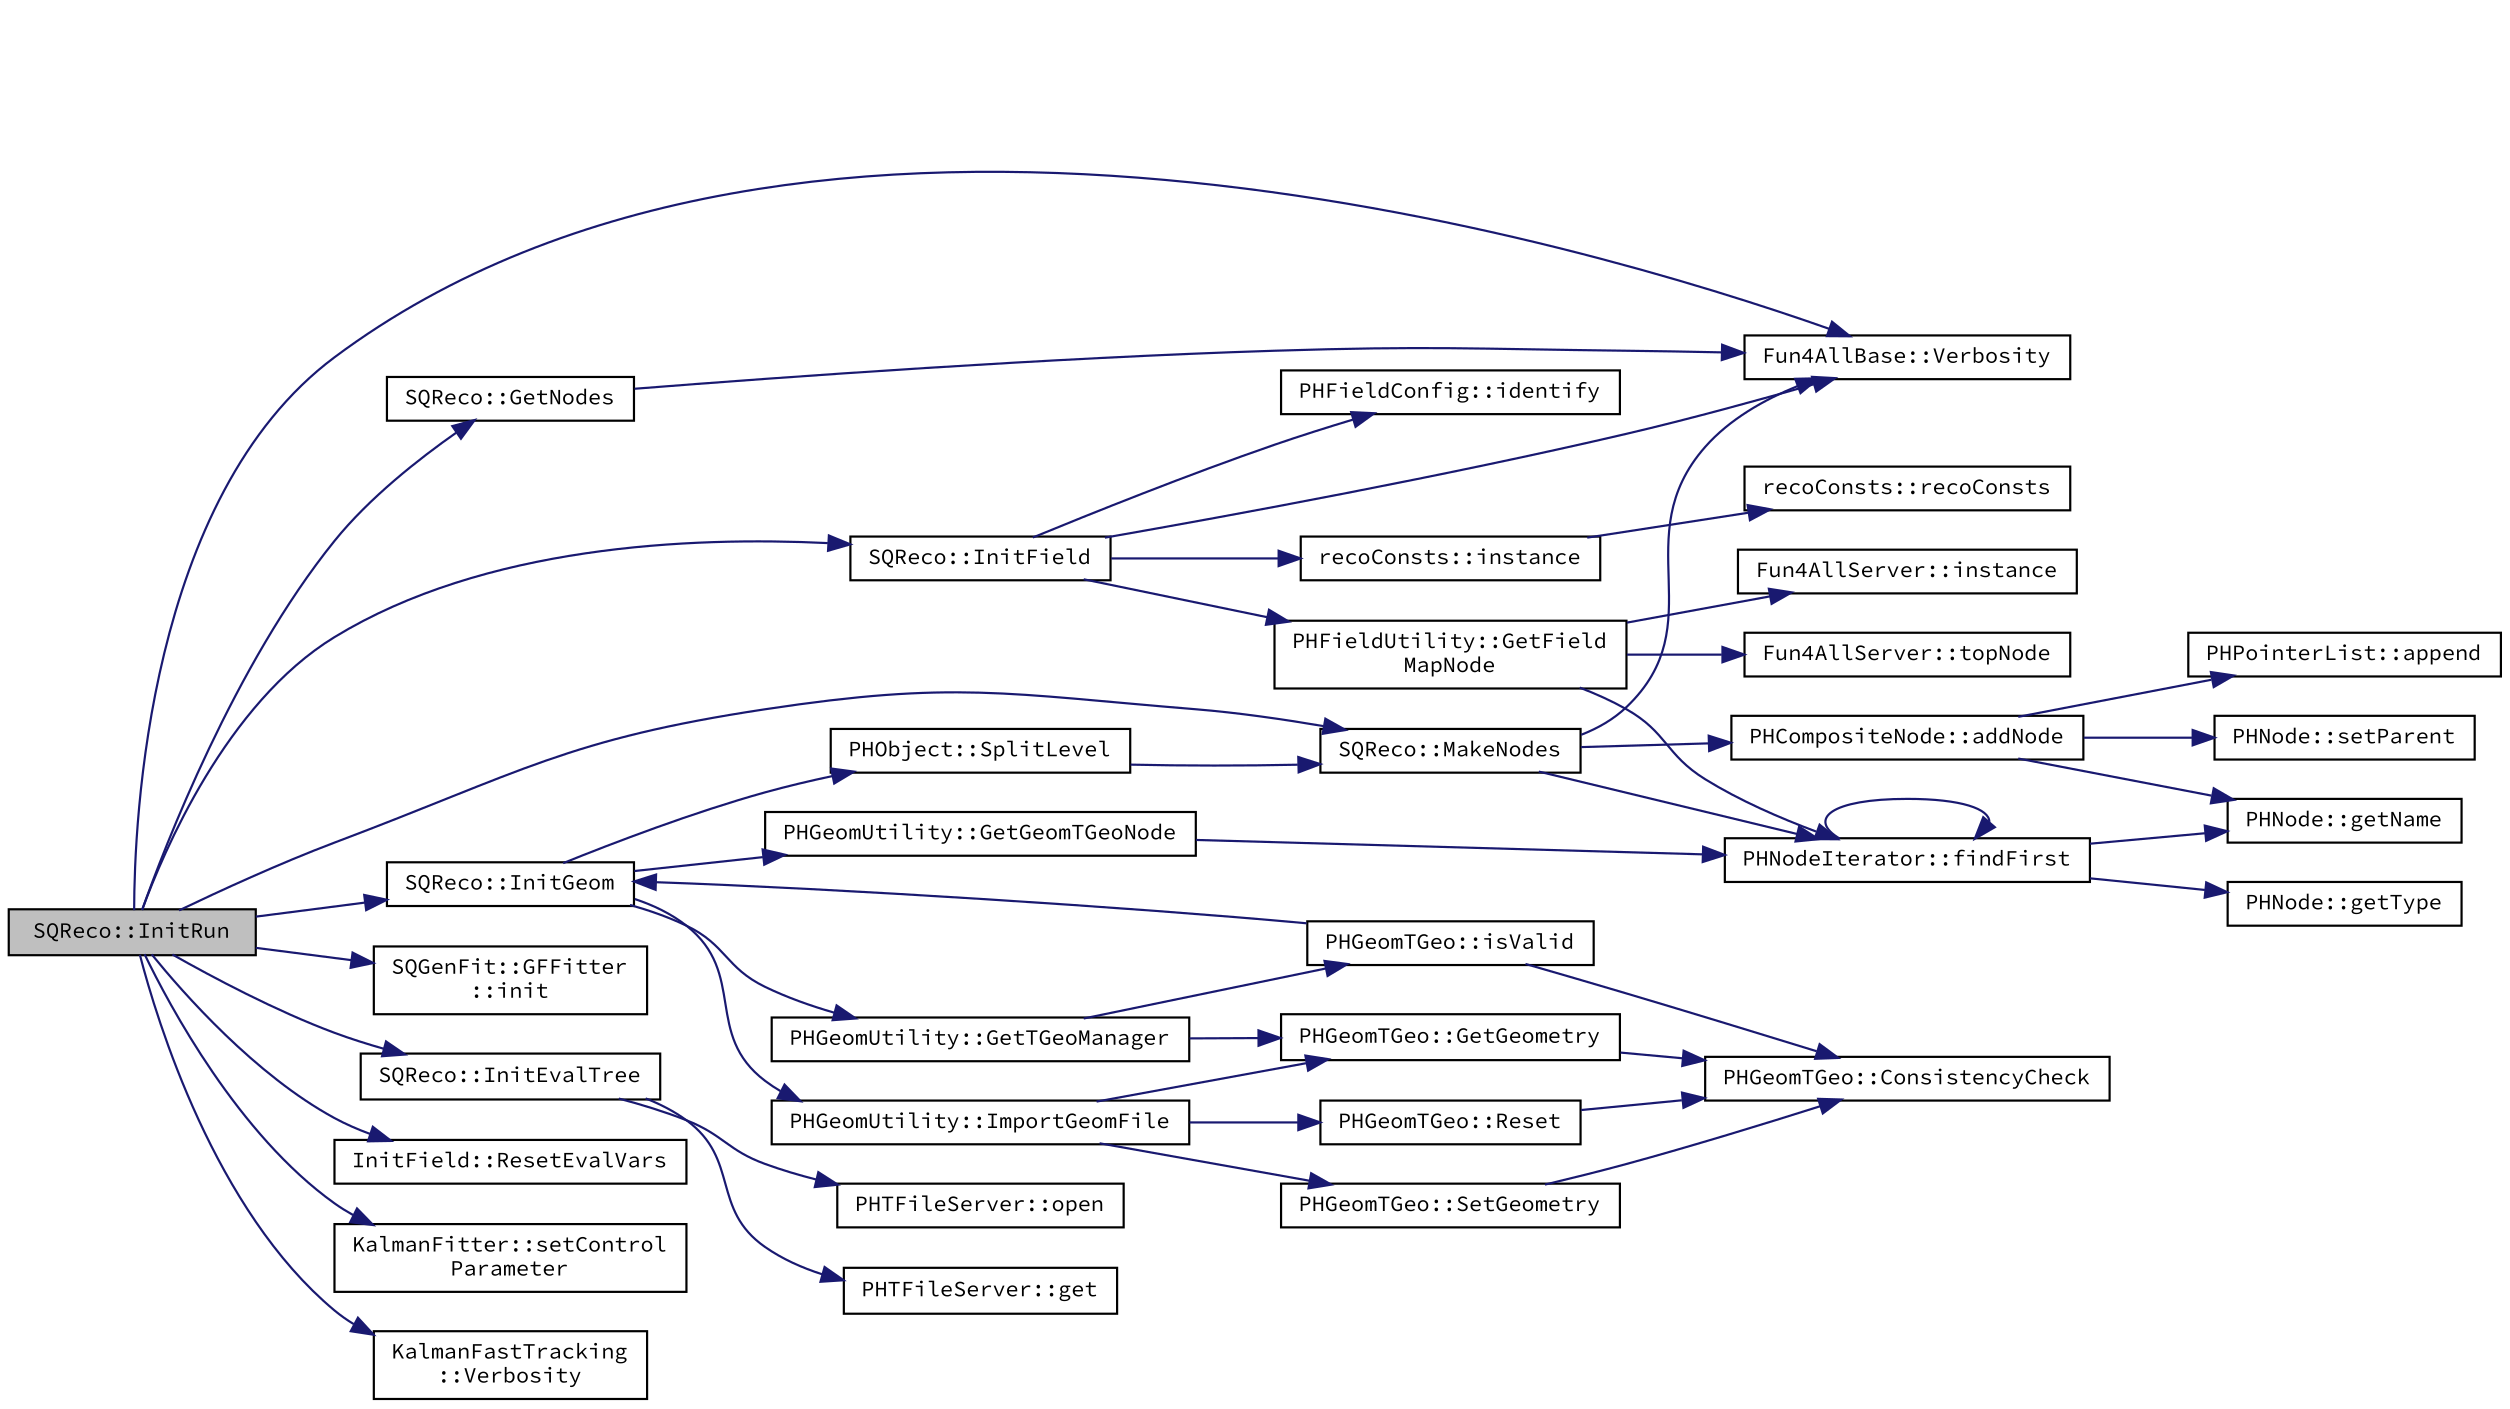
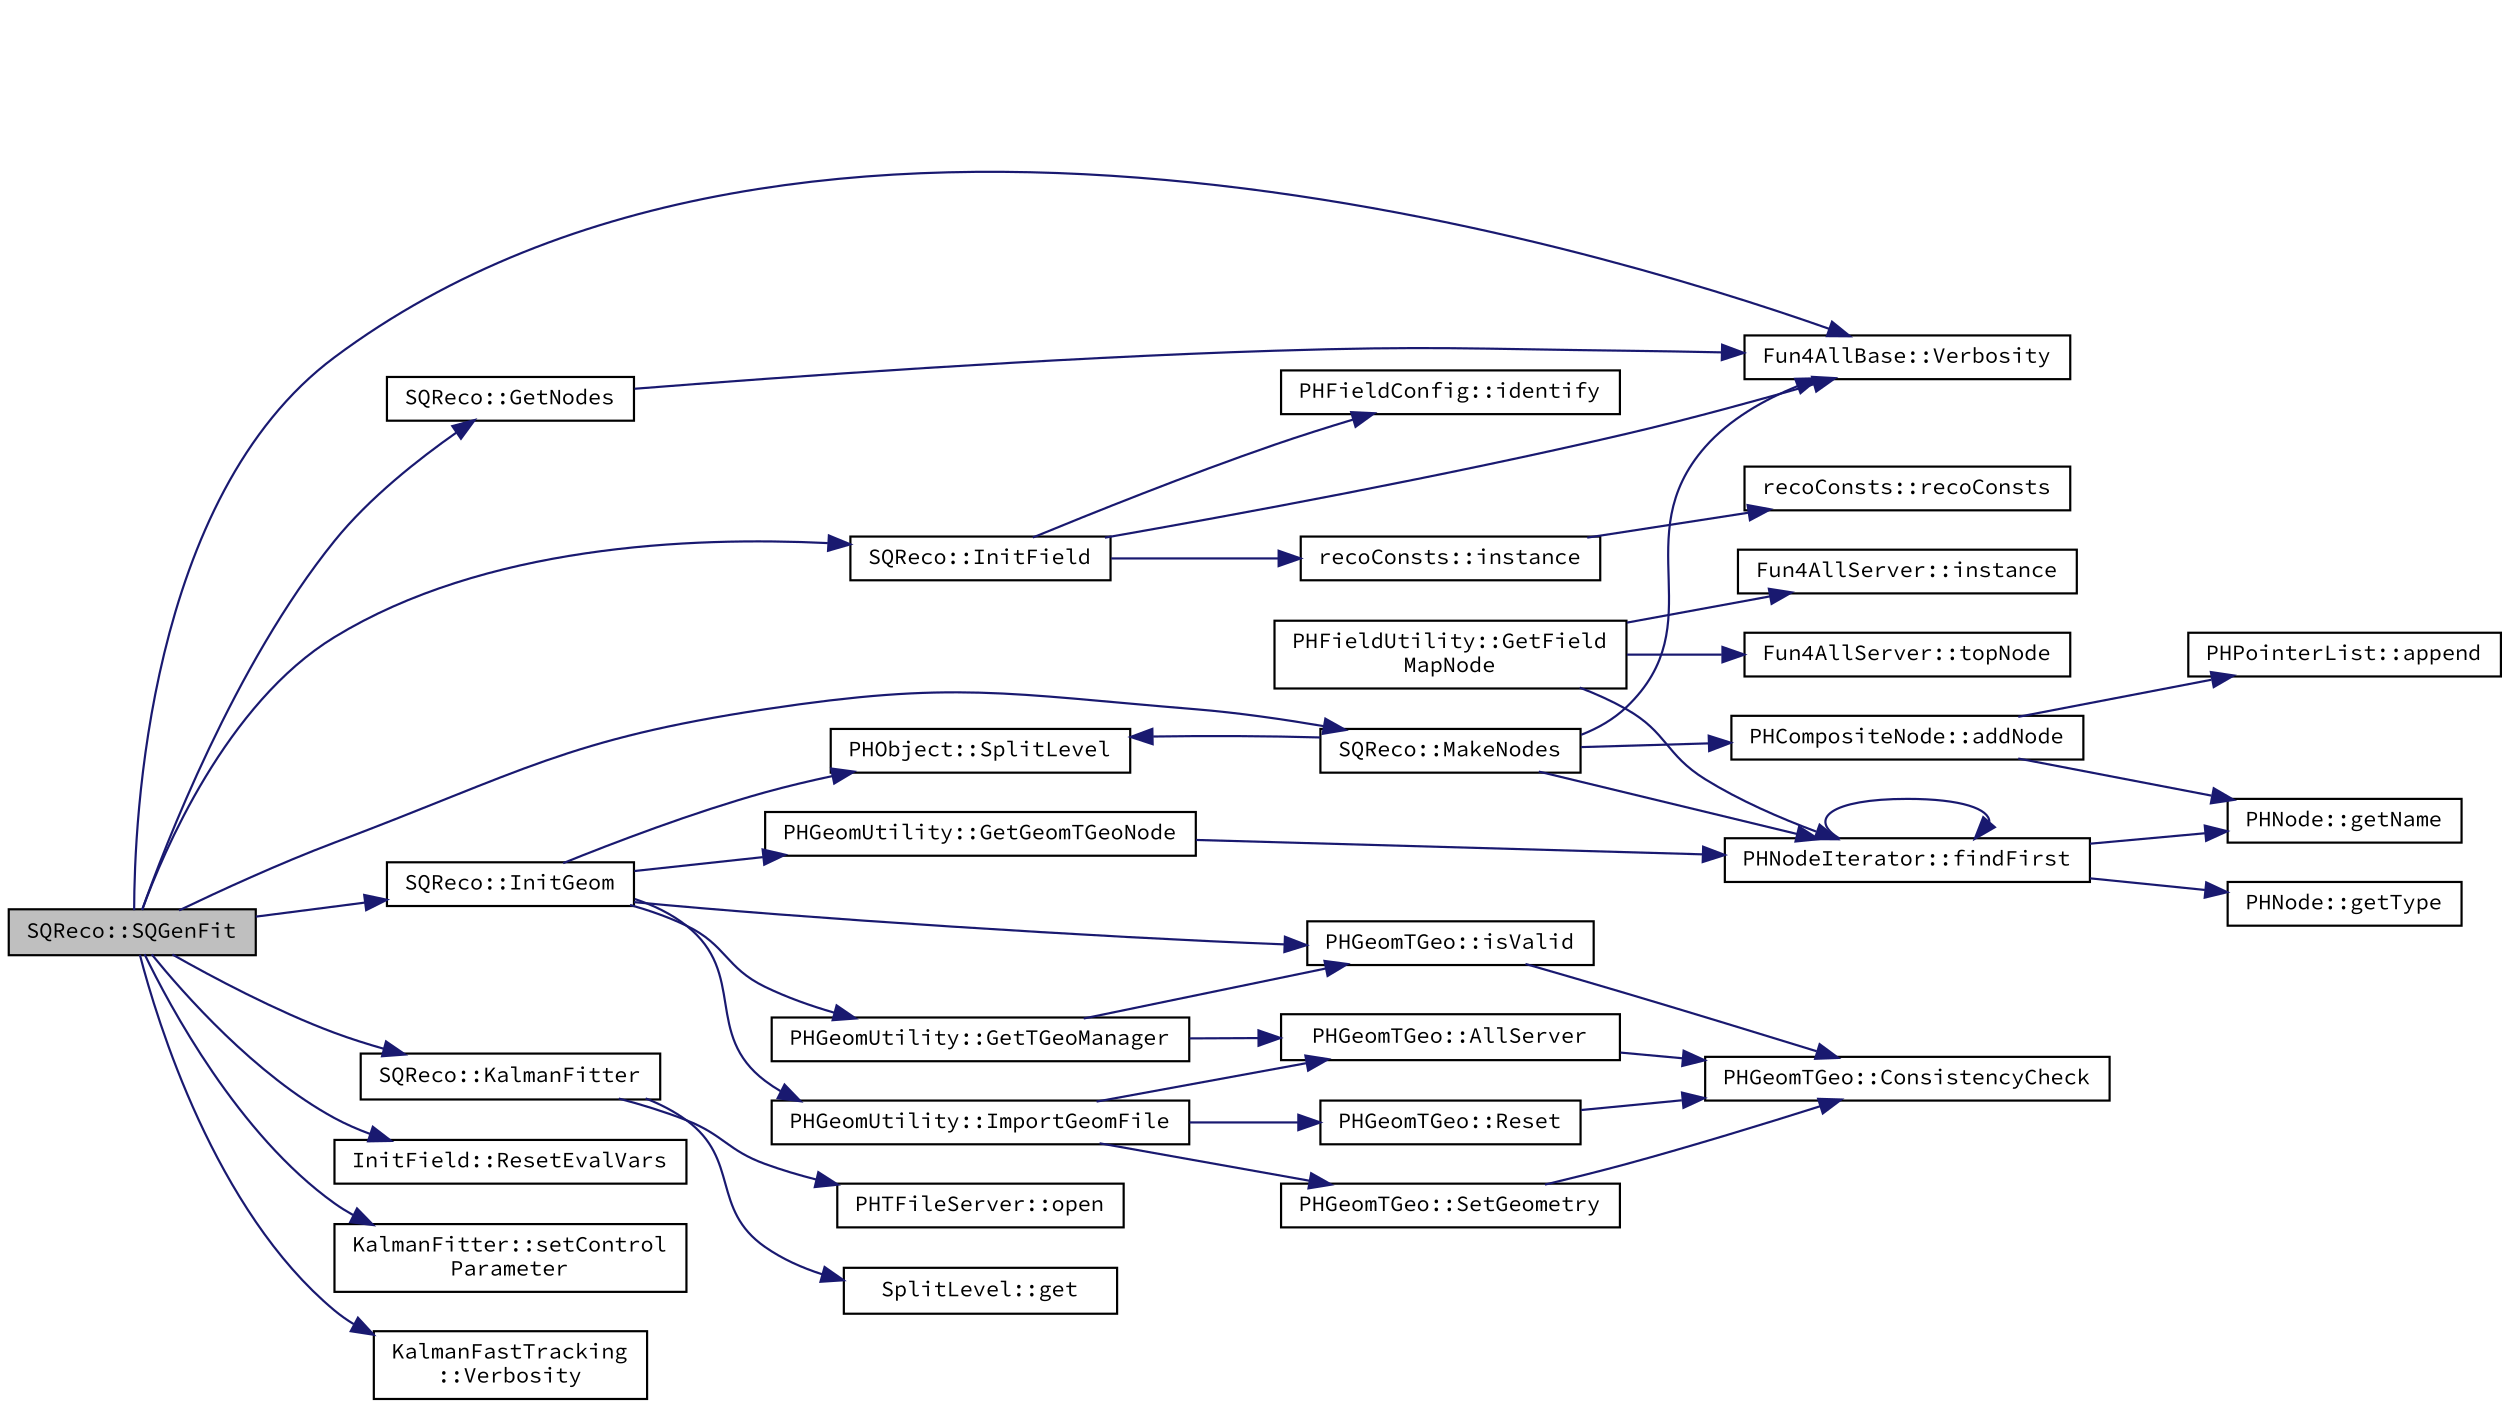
edge "SQReco::InitField" -> "PHFieldUtility::GetField MapNode": removed
node "PHNode::setParent": removed
edge "PHObject::SplitLevel" -> "SQReco::MakeNodes": reversed
edge "PHGeomTGeo::isValid" -> "SQReco::InitGeom": reversed
node "SQReco::InitRun": label "SQReco::InitRun" -> "SQReco::SQGenFit"
node "SQGenFit::GFFitter ::init": removed
node "PHGeomTGeo::GetGeometry": label "PHGeomTGeo::GetGeometry" -> "PHGeomTGeo::AllServer"
node "SQReco::InitEvalTree": label "SQReco::InitEvalTree" -> "SQReco::KalmanFitter"
node "PHTFileServer::get": label "PHTFileServer::get" -> "SplitLevel::get"
